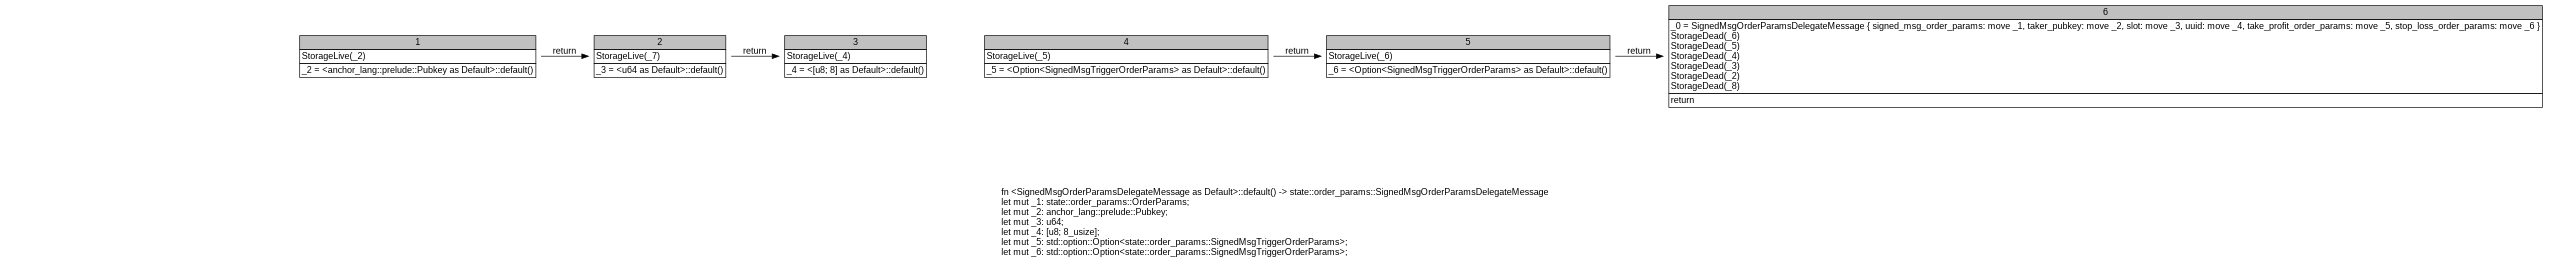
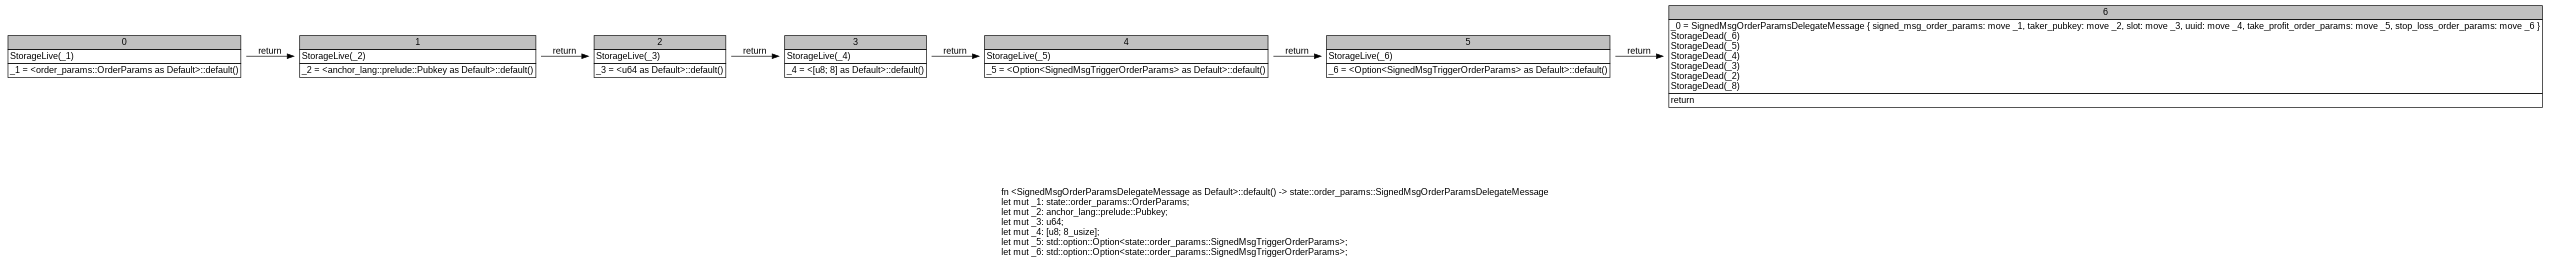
node "0": added
node "2": text "StorageLive(_7)" -> "StorageLive(_3)"
edge "3" -> "4": added, label "return"
